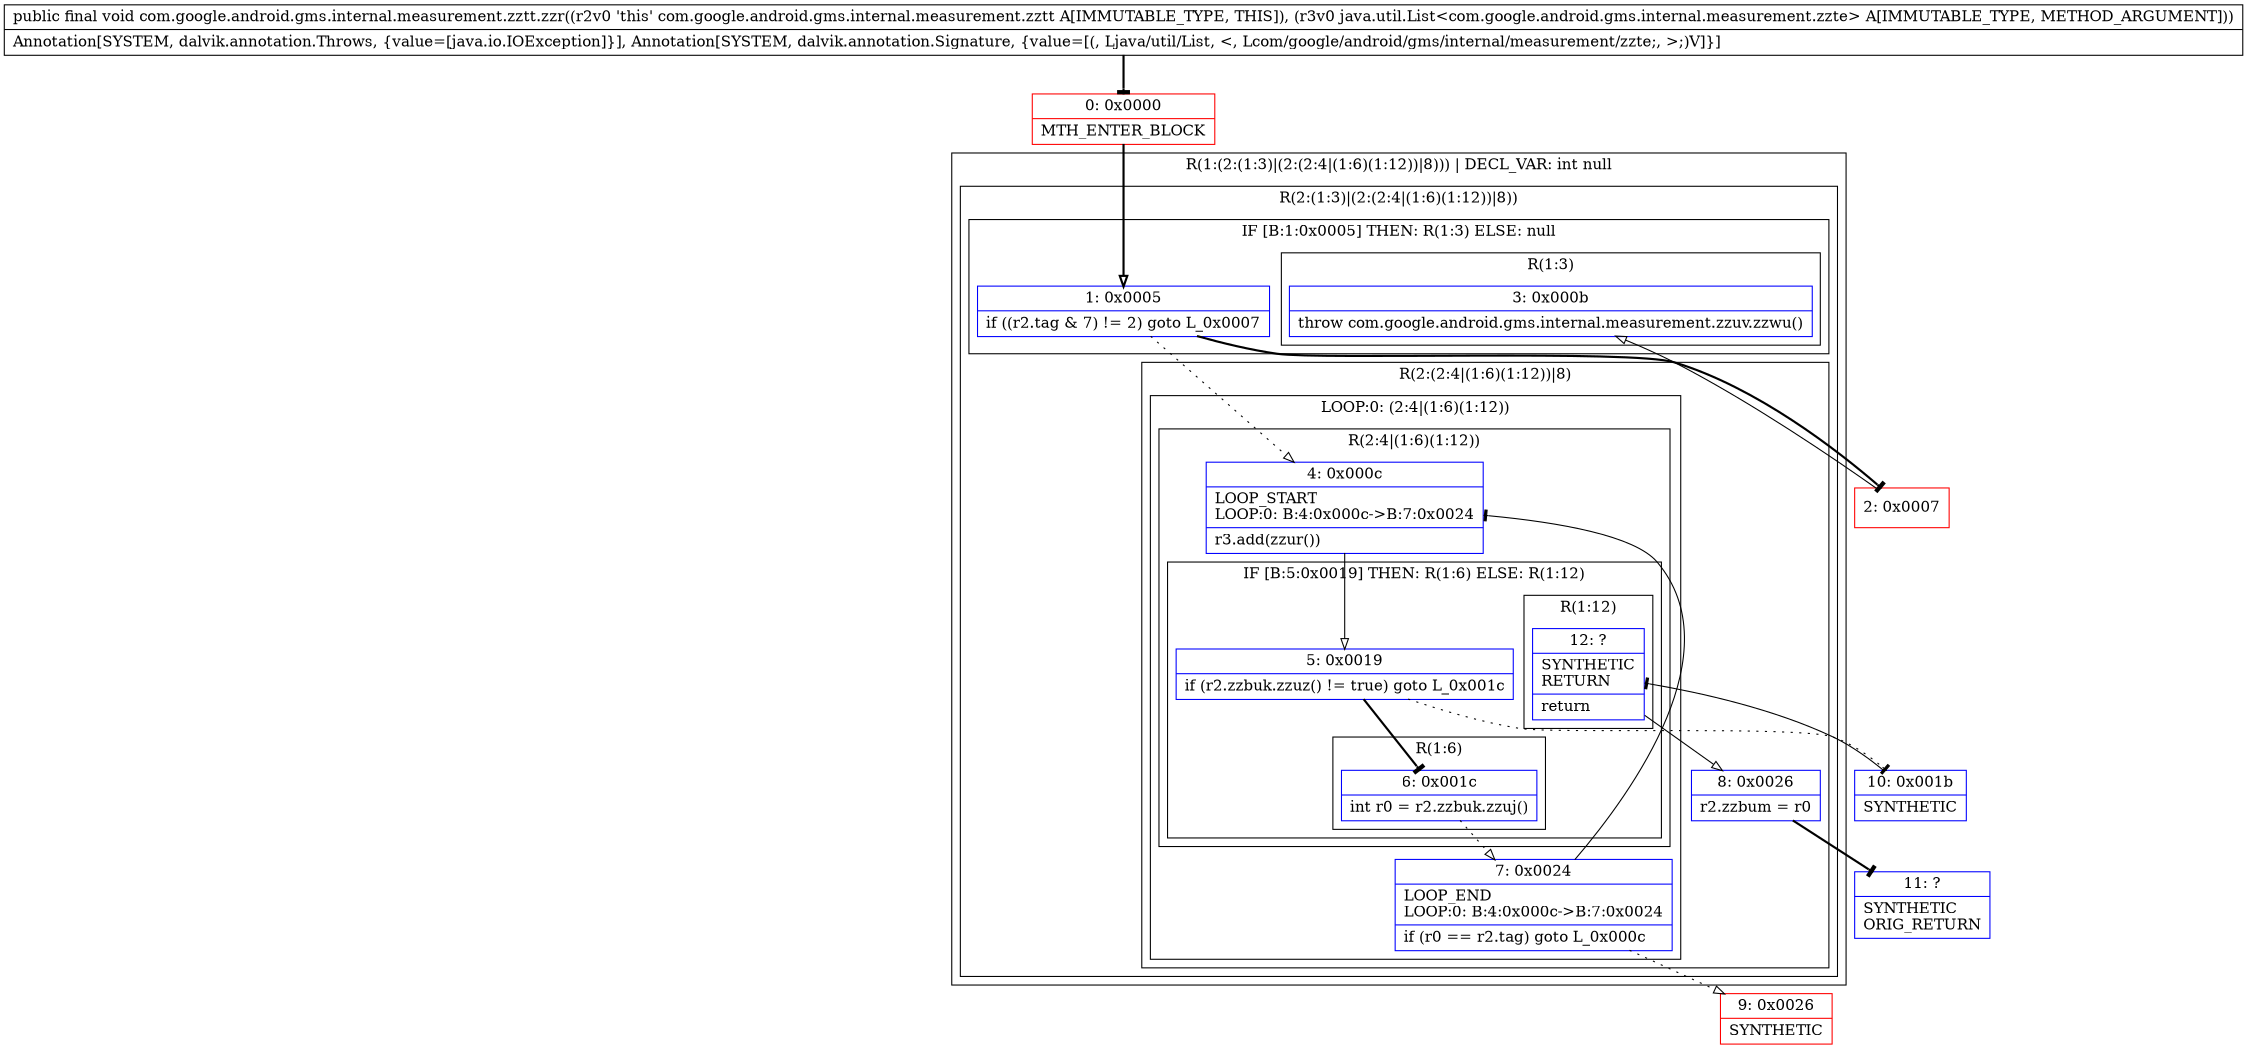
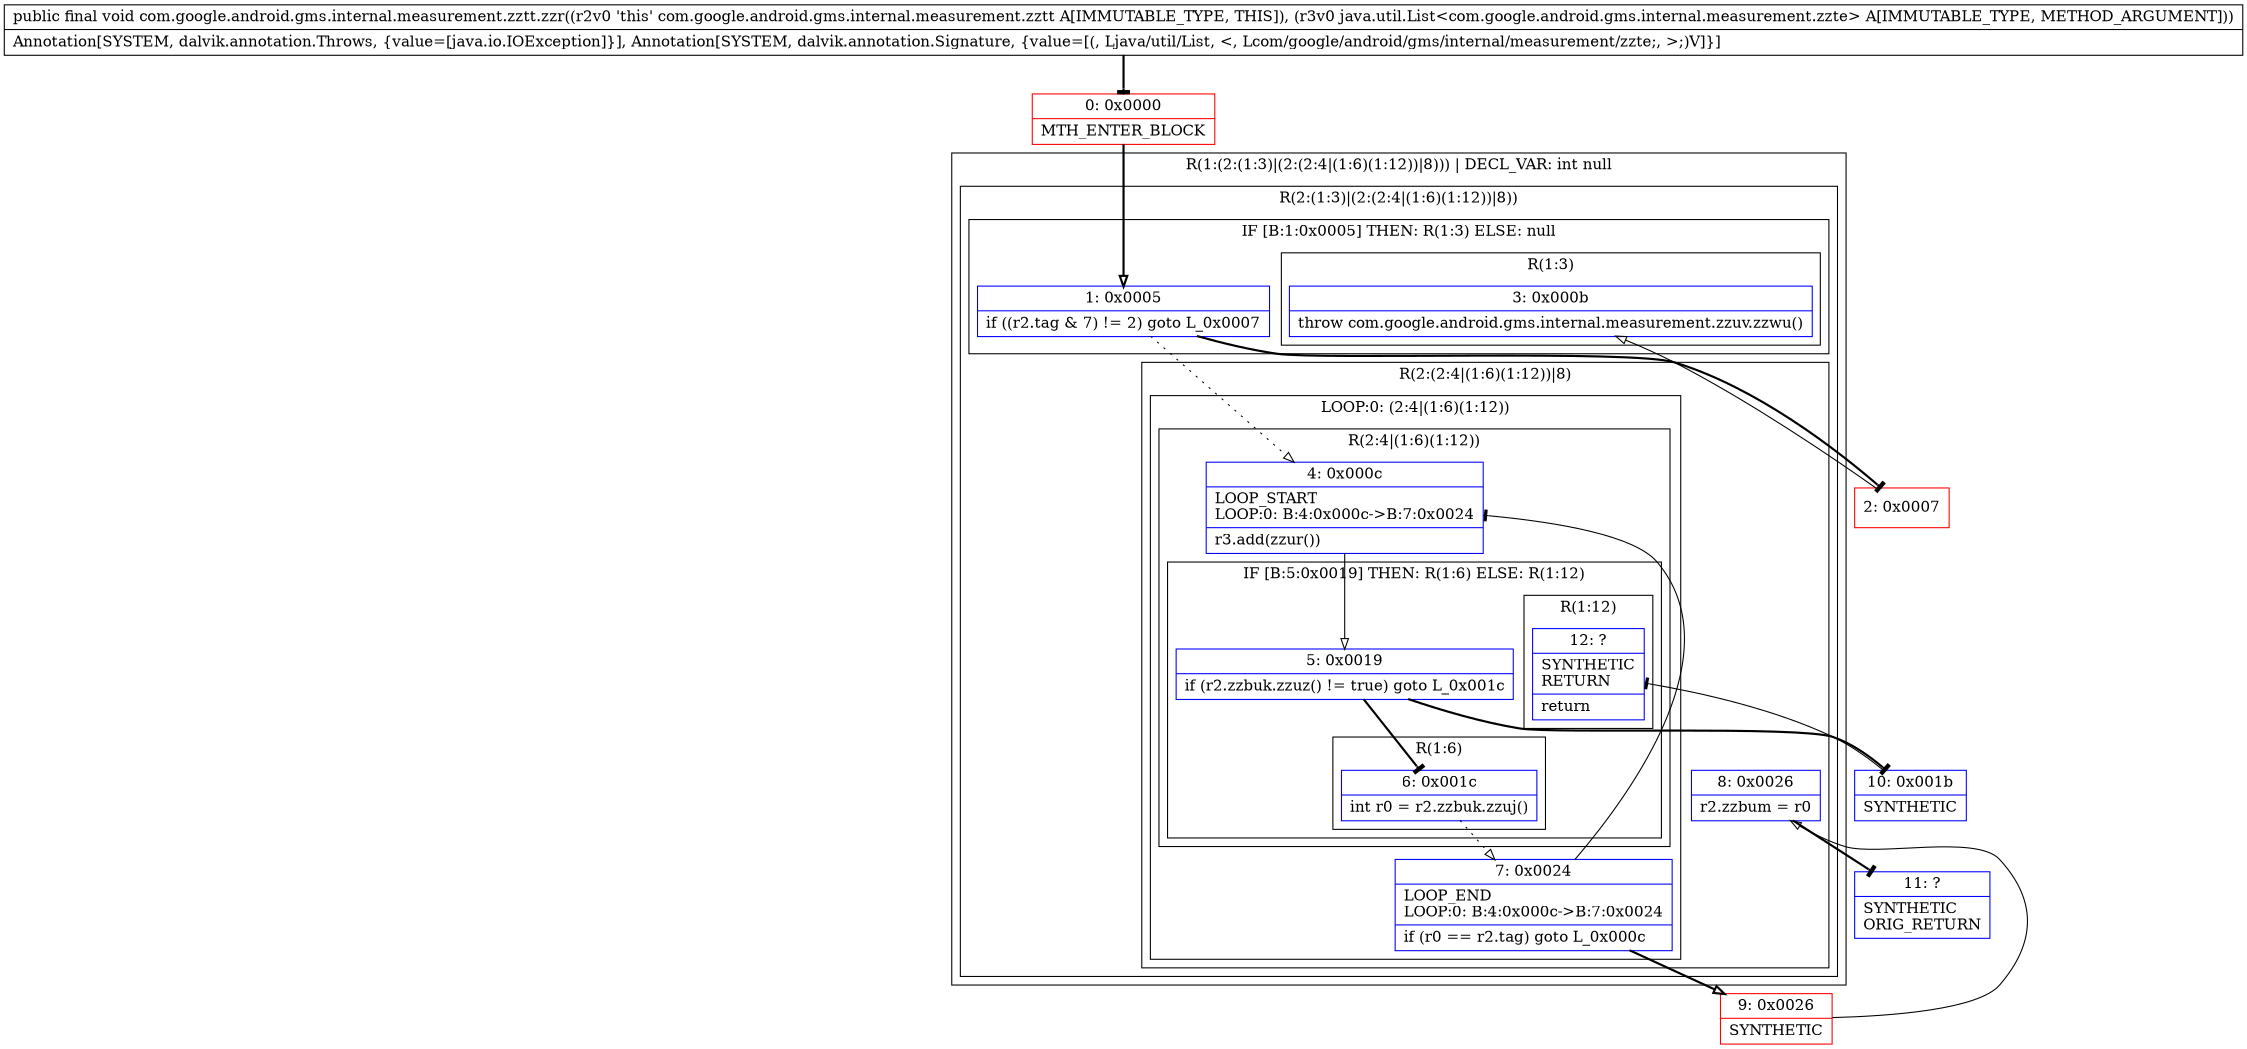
edge "5: 0x0019" -> "10: 0x001b": style dotted -> bold
edge "12: ?" -> "8: 0x0026": now "9: 0x0026" -> "8: 0x0026"
edge "7: 0x0024" -> "9: 0x0026": style dotted -> bold
